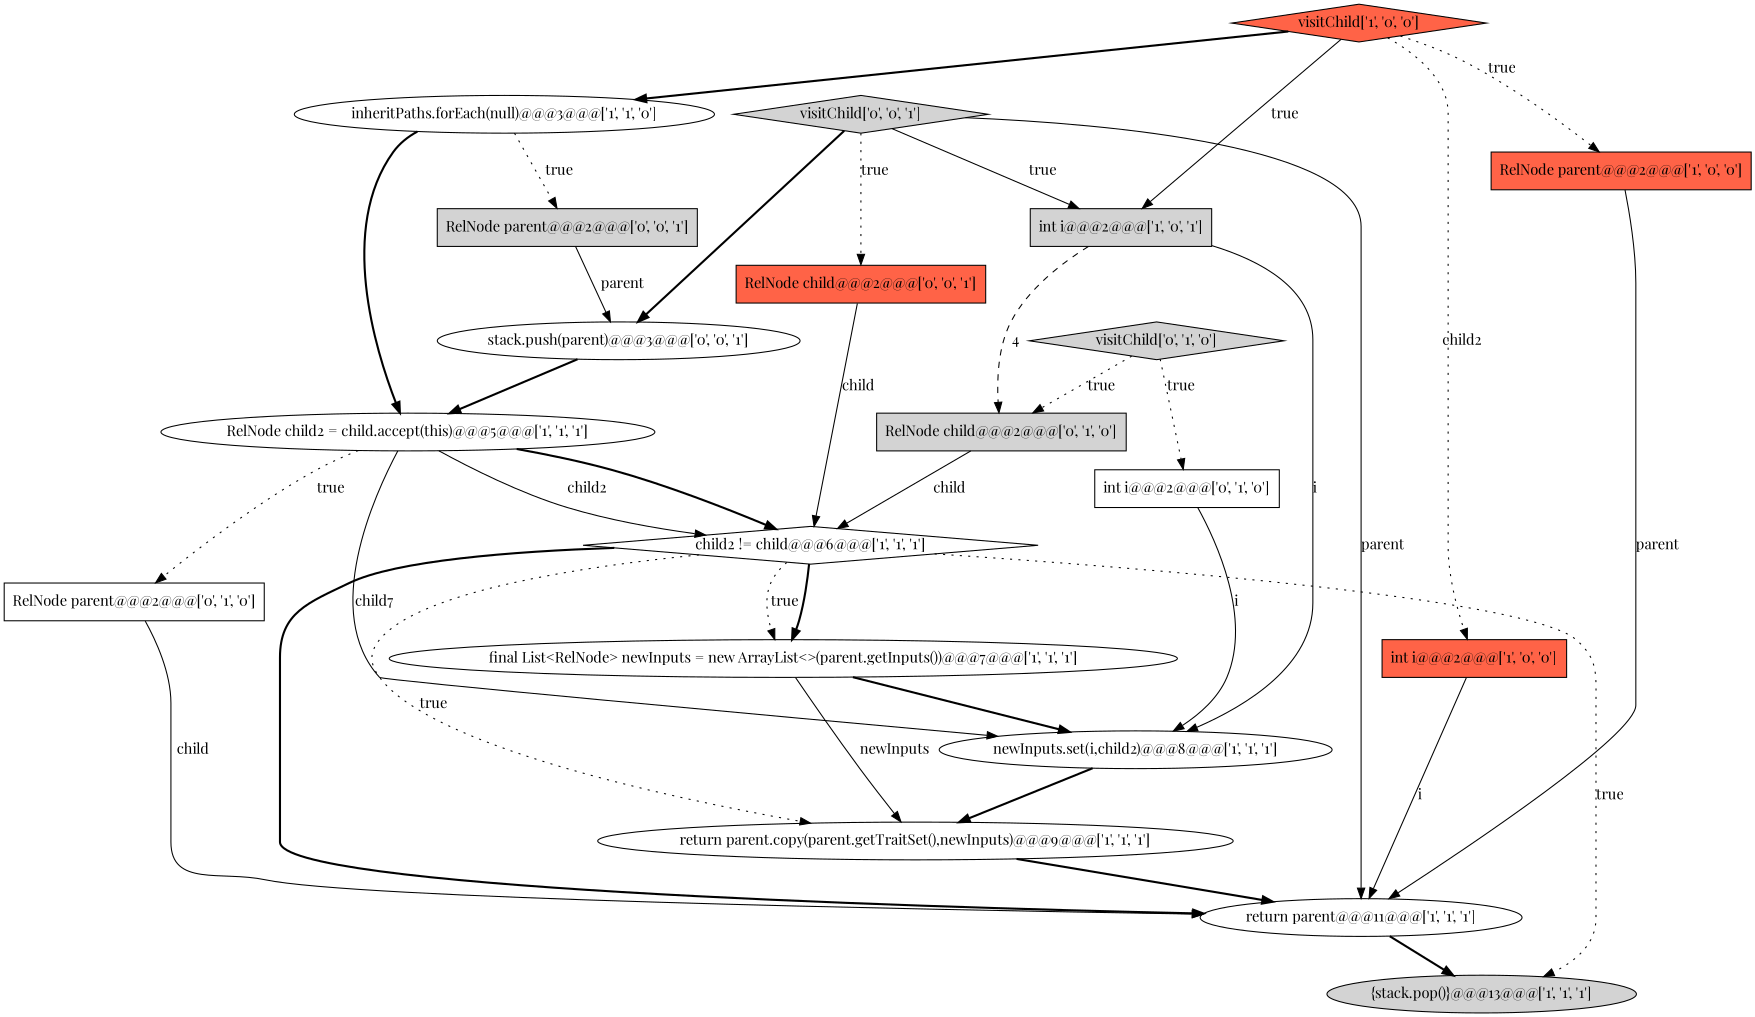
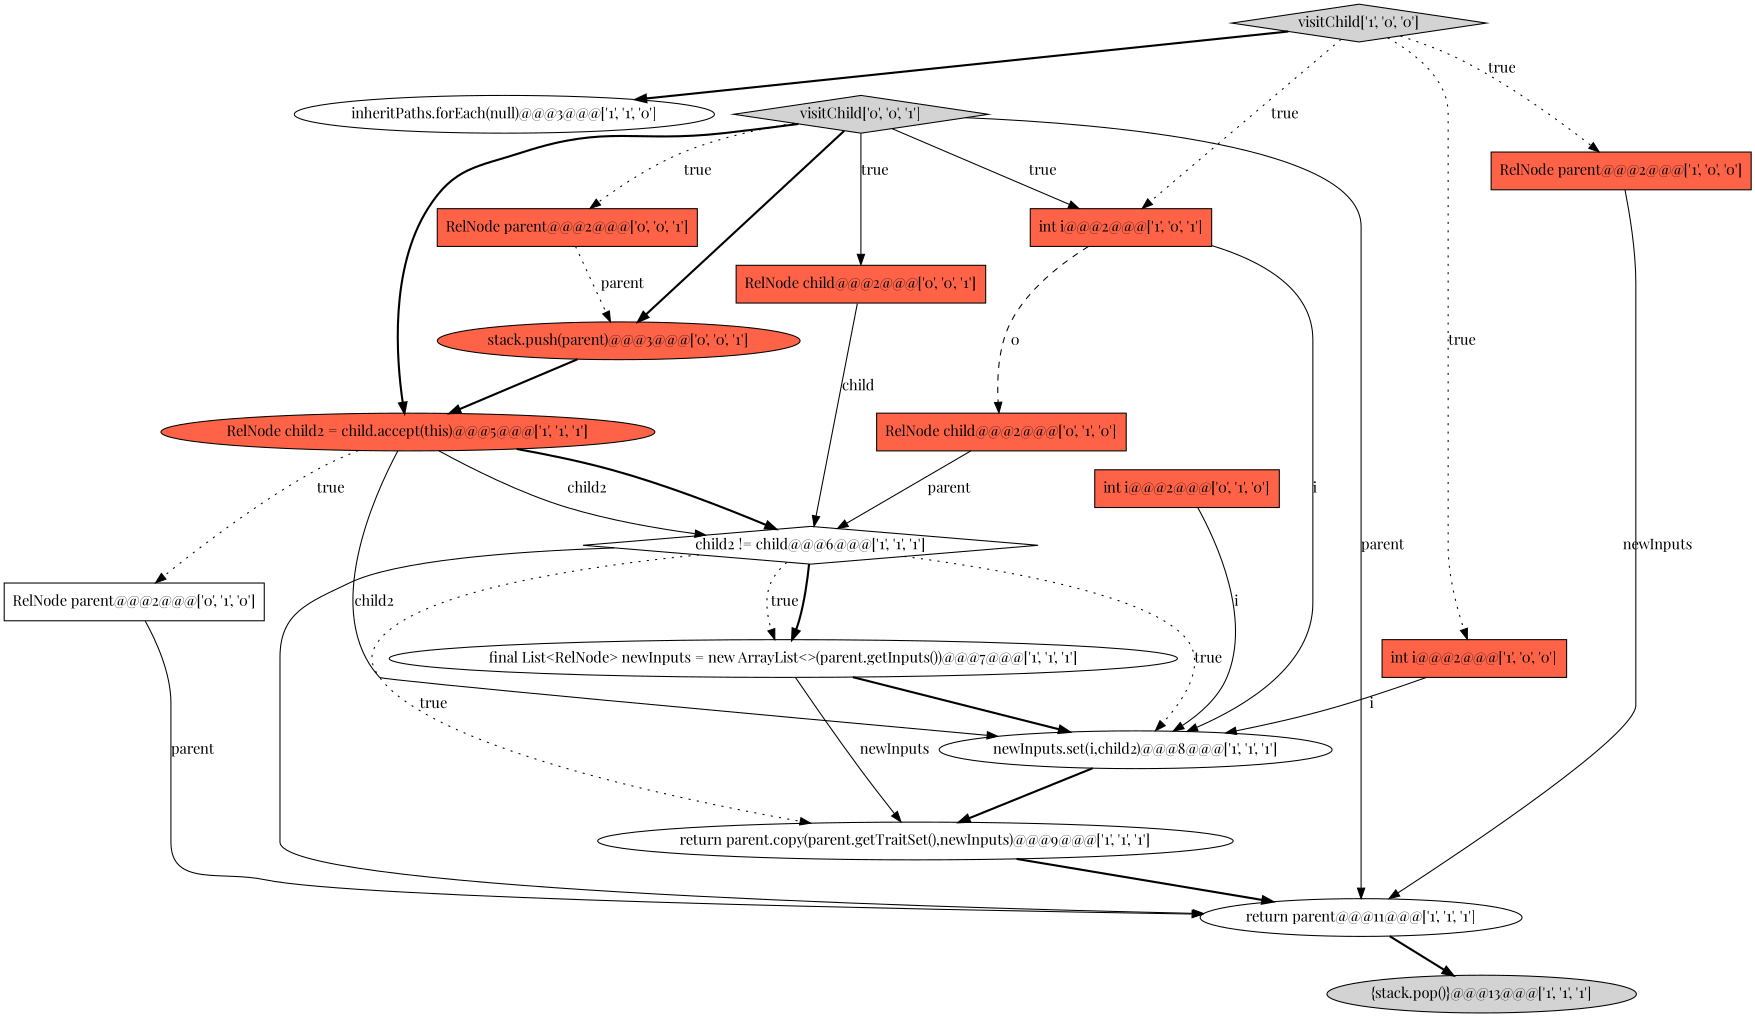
node "visitChild['1', '0', '0']": fillcolor tomato -> lightgray
edge "visitChild['1', '0', '0']" -> "int i@@@2@@@['1', '0', '1']": style solid -> dotted
edge "inheritPaths.forEach(null)@@@3@@@['1', '1', '0']" -> "RelNode parent@@@2@@@['0', '0', '1']": now "visitChild['0', '0', '1']" -> "RelNode parent@@@2@@@['0', '0', '1']"
edge "visitChild['0', '0', '1']" -> "RelNode child@@@2@@@['0', '0', '1']": style dotted -> solid
node "RelNode parent@@@2@@@['0', '0', '1']": fillcolor lightgray -> tomato
node "int i@@@2@@@['1', '0', '1']": fillcolor lightgray -> tomato
edge "inheritPaths.forEach(null)@@@3@@@['1', '1', '0']" -> "RelNode child2 = child.accept(this)@@@5@@@['1', '1', '1']": now "visitChild['0', '0', '1']" -> "RelNode child2 = child.accept(this)@@@5@@@['1', '1', '1']"
edge "RelNode parent@@@2@@@['0', '0', '1']" -> "stack.push(parent)@@@3@@@['0', '0', '1']": style solid -> dotted
node "stack.push(parent)@@@3@@@['0', '0', '1']": fillcolor white -> tomato
edge "int i@@@2@@@['1', '0', '1']" -> "RelNode child@@@2@@@['0', '1', '0']": label "4" -> "0"
node "visitChild['0', '1', '0']": removed
edge "visitChild['1', '0', '0']" -> "int i@@@2@@@['1', '0', '0']": label "child2" -> "true"
node "RelNode child2 = child.accept(this)@@@5@@@['1', '1', '1']": fillcolor white -> tomato
node "RelNode child@@@2@@@['0', '1', '0']": fillcolor lightgray -> tomato
edge "RelNode child@@@2@@@['0', '1', '0']" -> "child2 != child@@@6@@@['1', '1', '1']": label "child" -> "parent"
node "int i@@@2@@@['0', '1', '0']": fillcolor white -> tomato
edge "RelNode parent@@@2@@@['1', '0', '0']" -> "return parent@@@11@@@['1', '1', '1']": label "parent" -> "newInputs"
edge "RelNode child2 = child.accept(this)@@@5@@@['1', '1', '1']" -> "newInputs.set(i,child2)@@@8@@@['1', '1', '1']": label "child7" -> "child2"
edge "child2 != child@@@6@@@['1', '1', '1']" -> "{stack.pop()}@@@13@@@['1', '1', '1']": now "child2 != child@@@6@@@['1', '1', '1']" -> "newInputs.set(i,child2)@@@8@@@['1', '1', '1']"
edge "RelNode parent@@@2@@@['0', '1', '0']" -> "return parent@@@11@@@['1', '1', '1']": label "child" -> "parent"
edge "int i@@@2@@@['1', '0', '0']" -> "return parent@@@11@@@['1', '1', '1']": now "int i@@@2@@@['1', '0', '0']" -> "newInputs.set(i,child2)@@@8@@@['1', '1', '1']"
edge "child2 != child@@@6@@@['1', '1', '1']" -> "return parent@@@11@@@['1', '1', '1']": style bold -> solid
